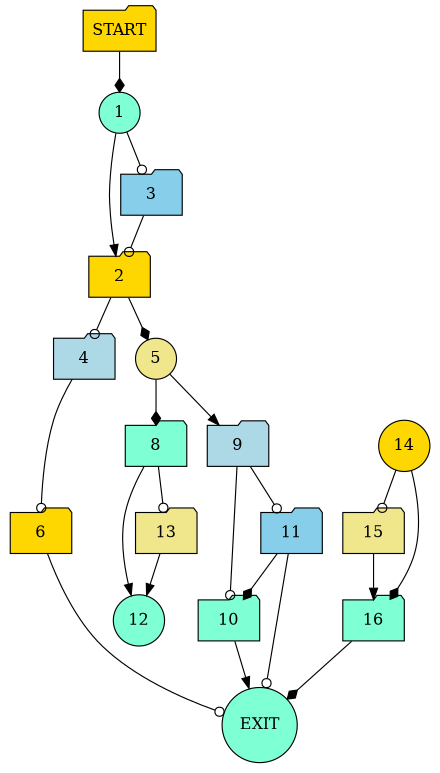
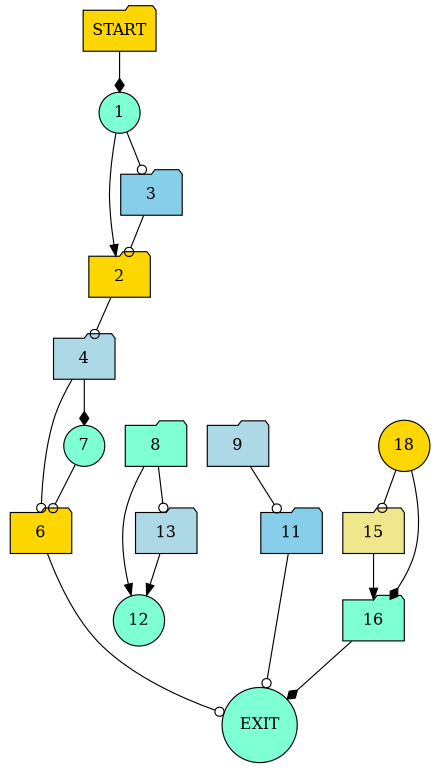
node "5": removed
node "7": added
node "14": label "14" -> "18"
node "13": fillcolor khaki -> lightblue
node "10": removed
